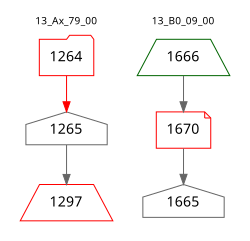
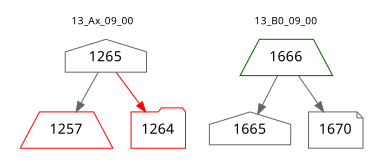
cluster "13_Ax_79_00": label "13_Ax_79_00" -> "13_Ax_09_00"
edge "1264" -> "1265": reversed
node "1670": color red -> gray40
edge "1670" -> "1665": now "1666" -> "1665"
node "1297": label "1297" -> "1257"
